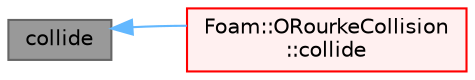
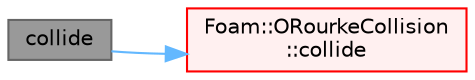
edge "Foam::ORourkeCollision ::collide" -> "collide": reversed
